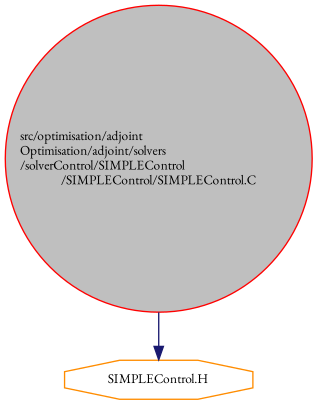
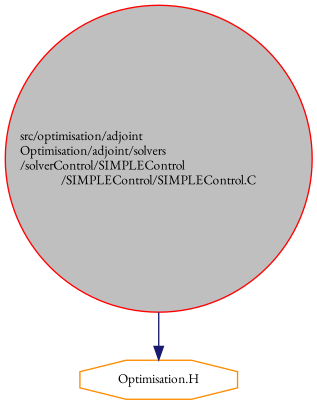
node "SIMPLEControl.H": label "SIMPLEControl.H" -> "Optimisation.H"
